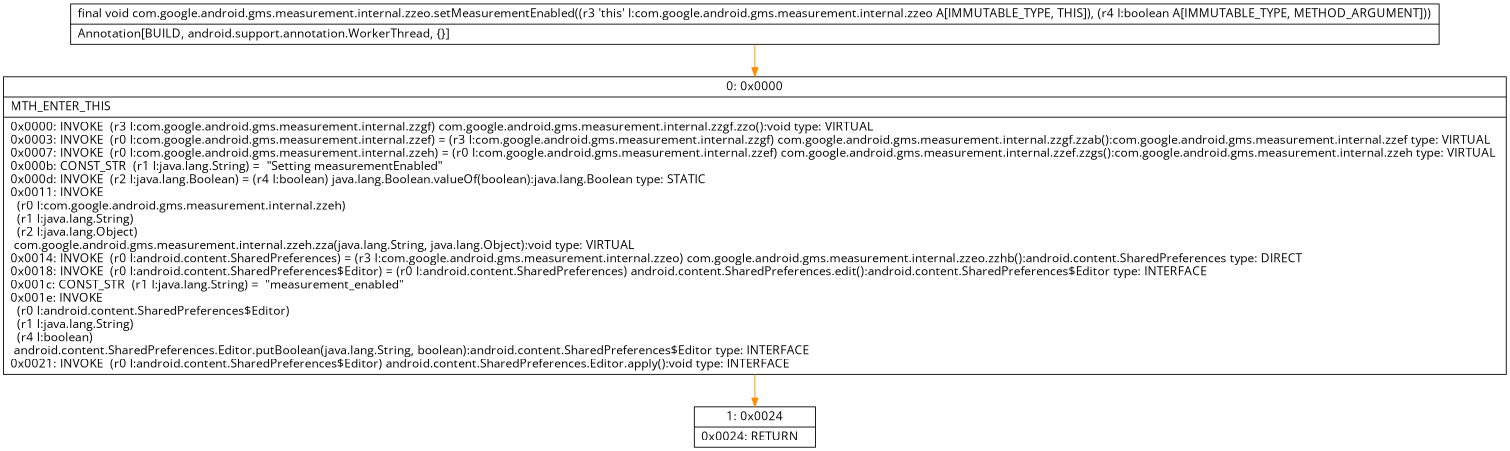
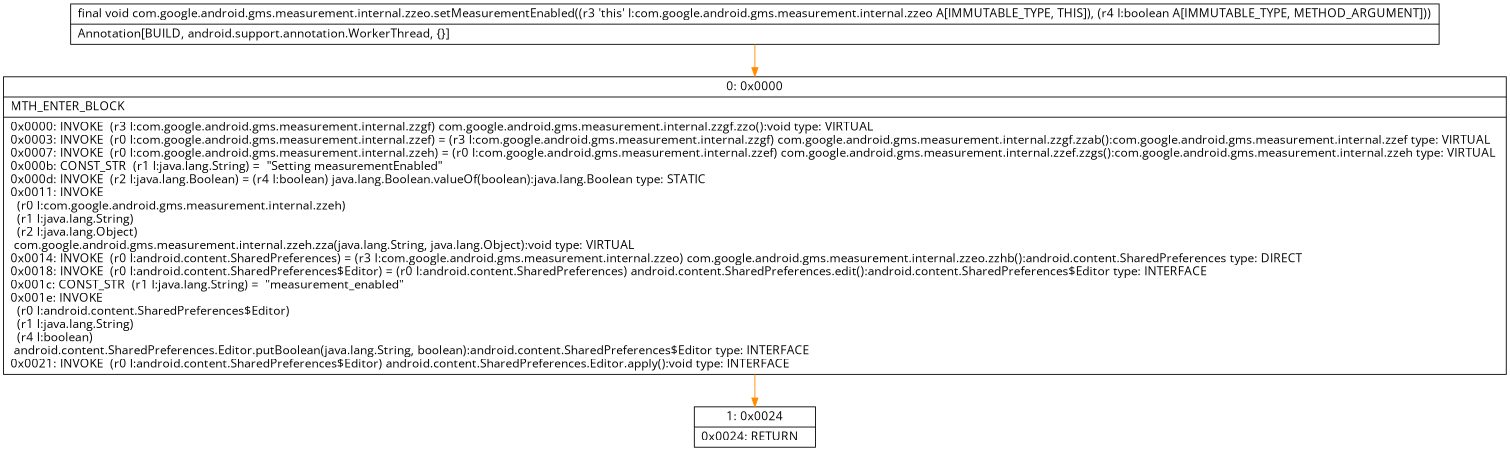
node "0: 0x0000": text "MTH_ENTER_THIS" -> "MTH_ENTER_BLOCK"
